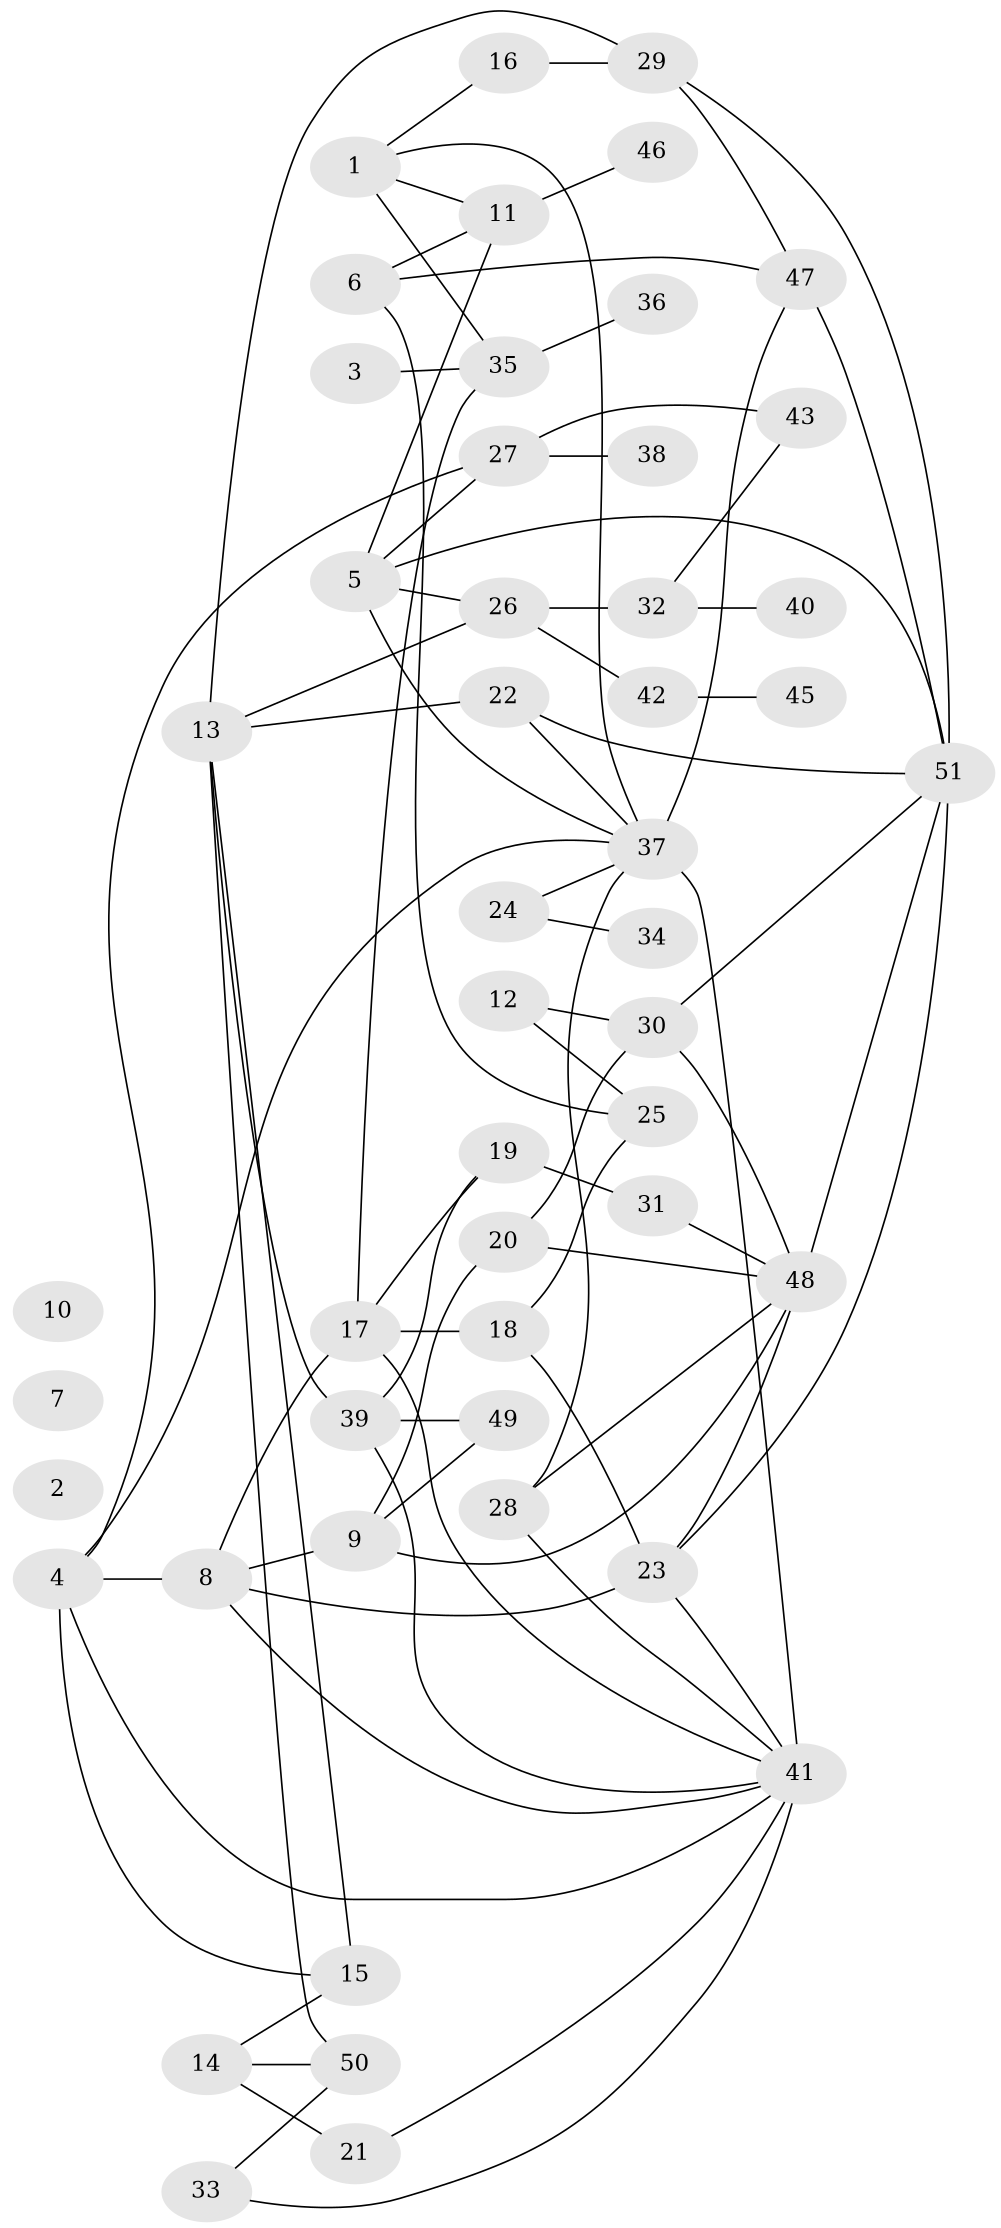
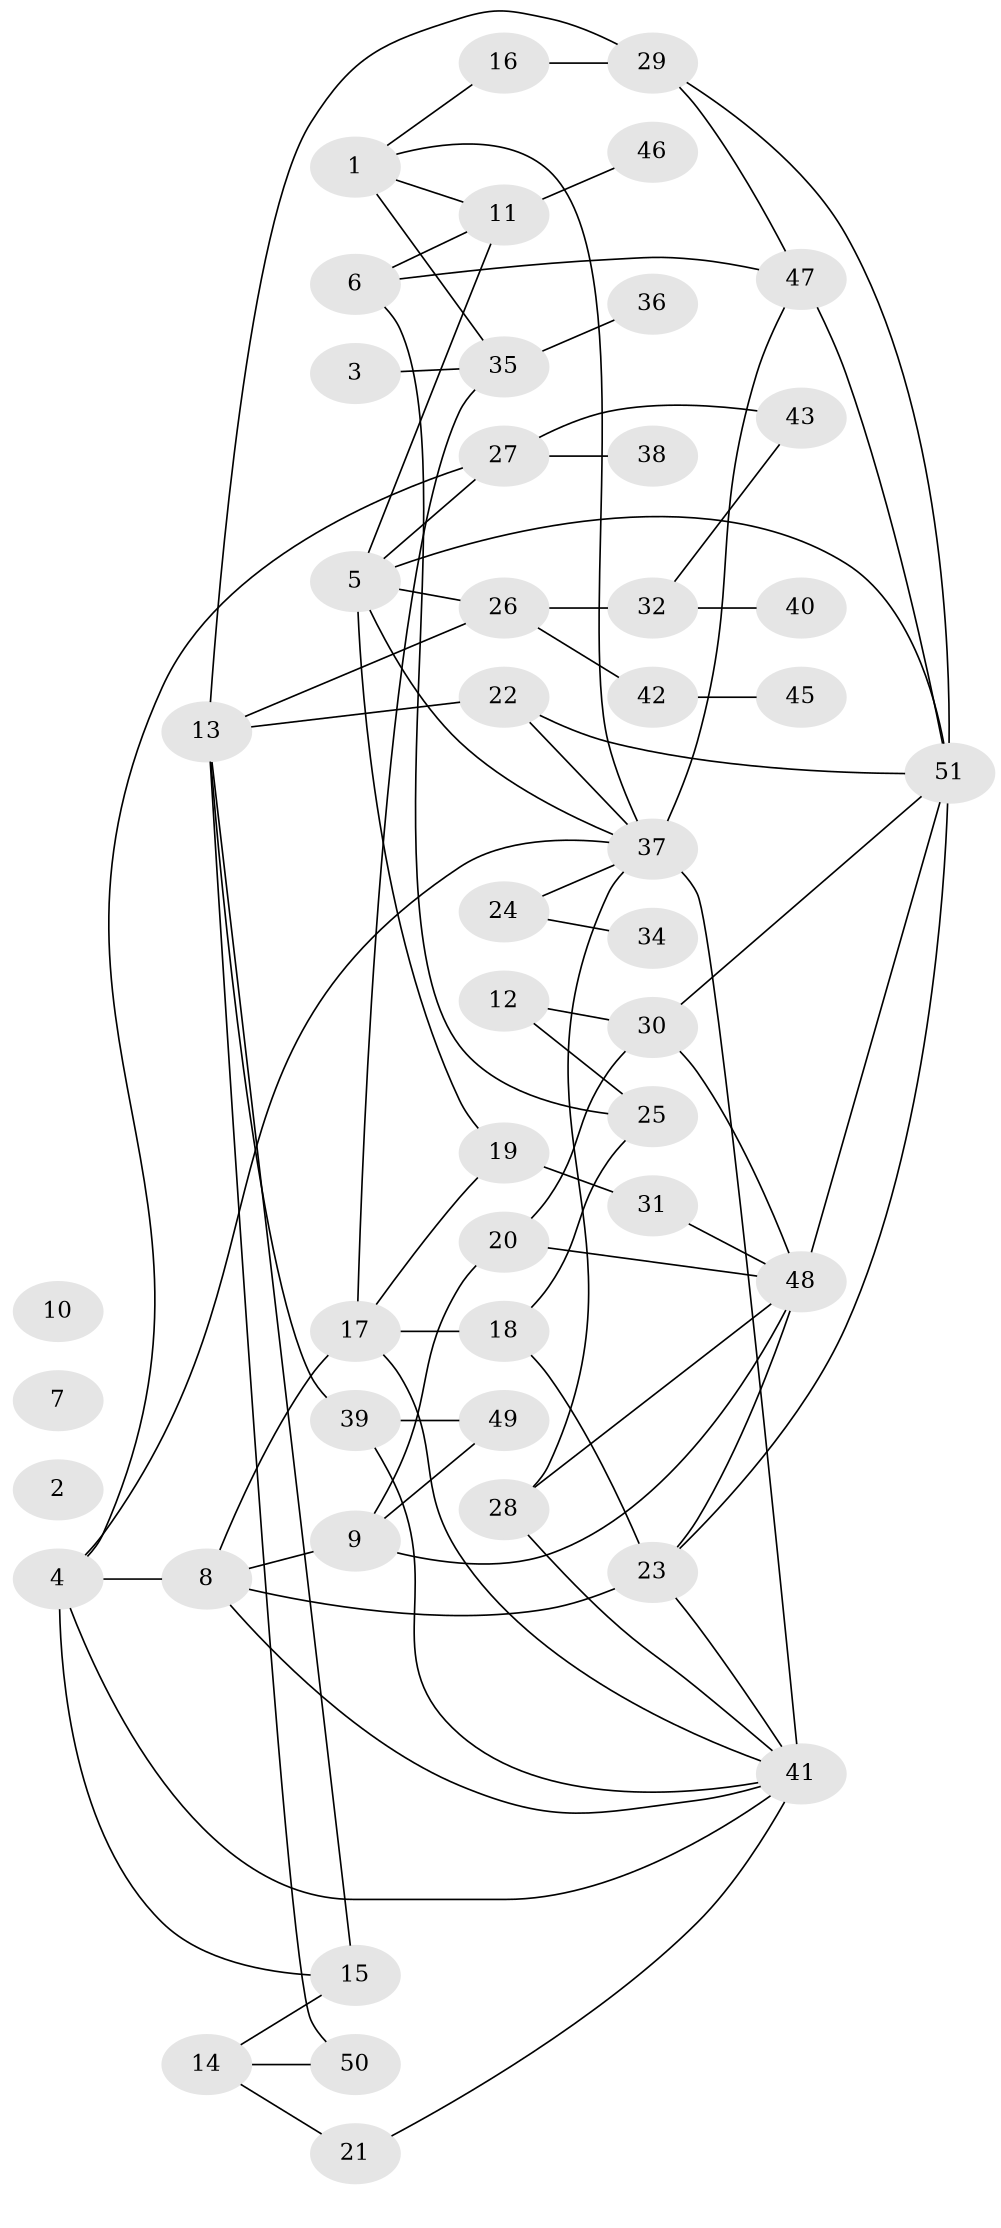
edge "19" -- "39": now "19" -- "5"
node "33": removed
